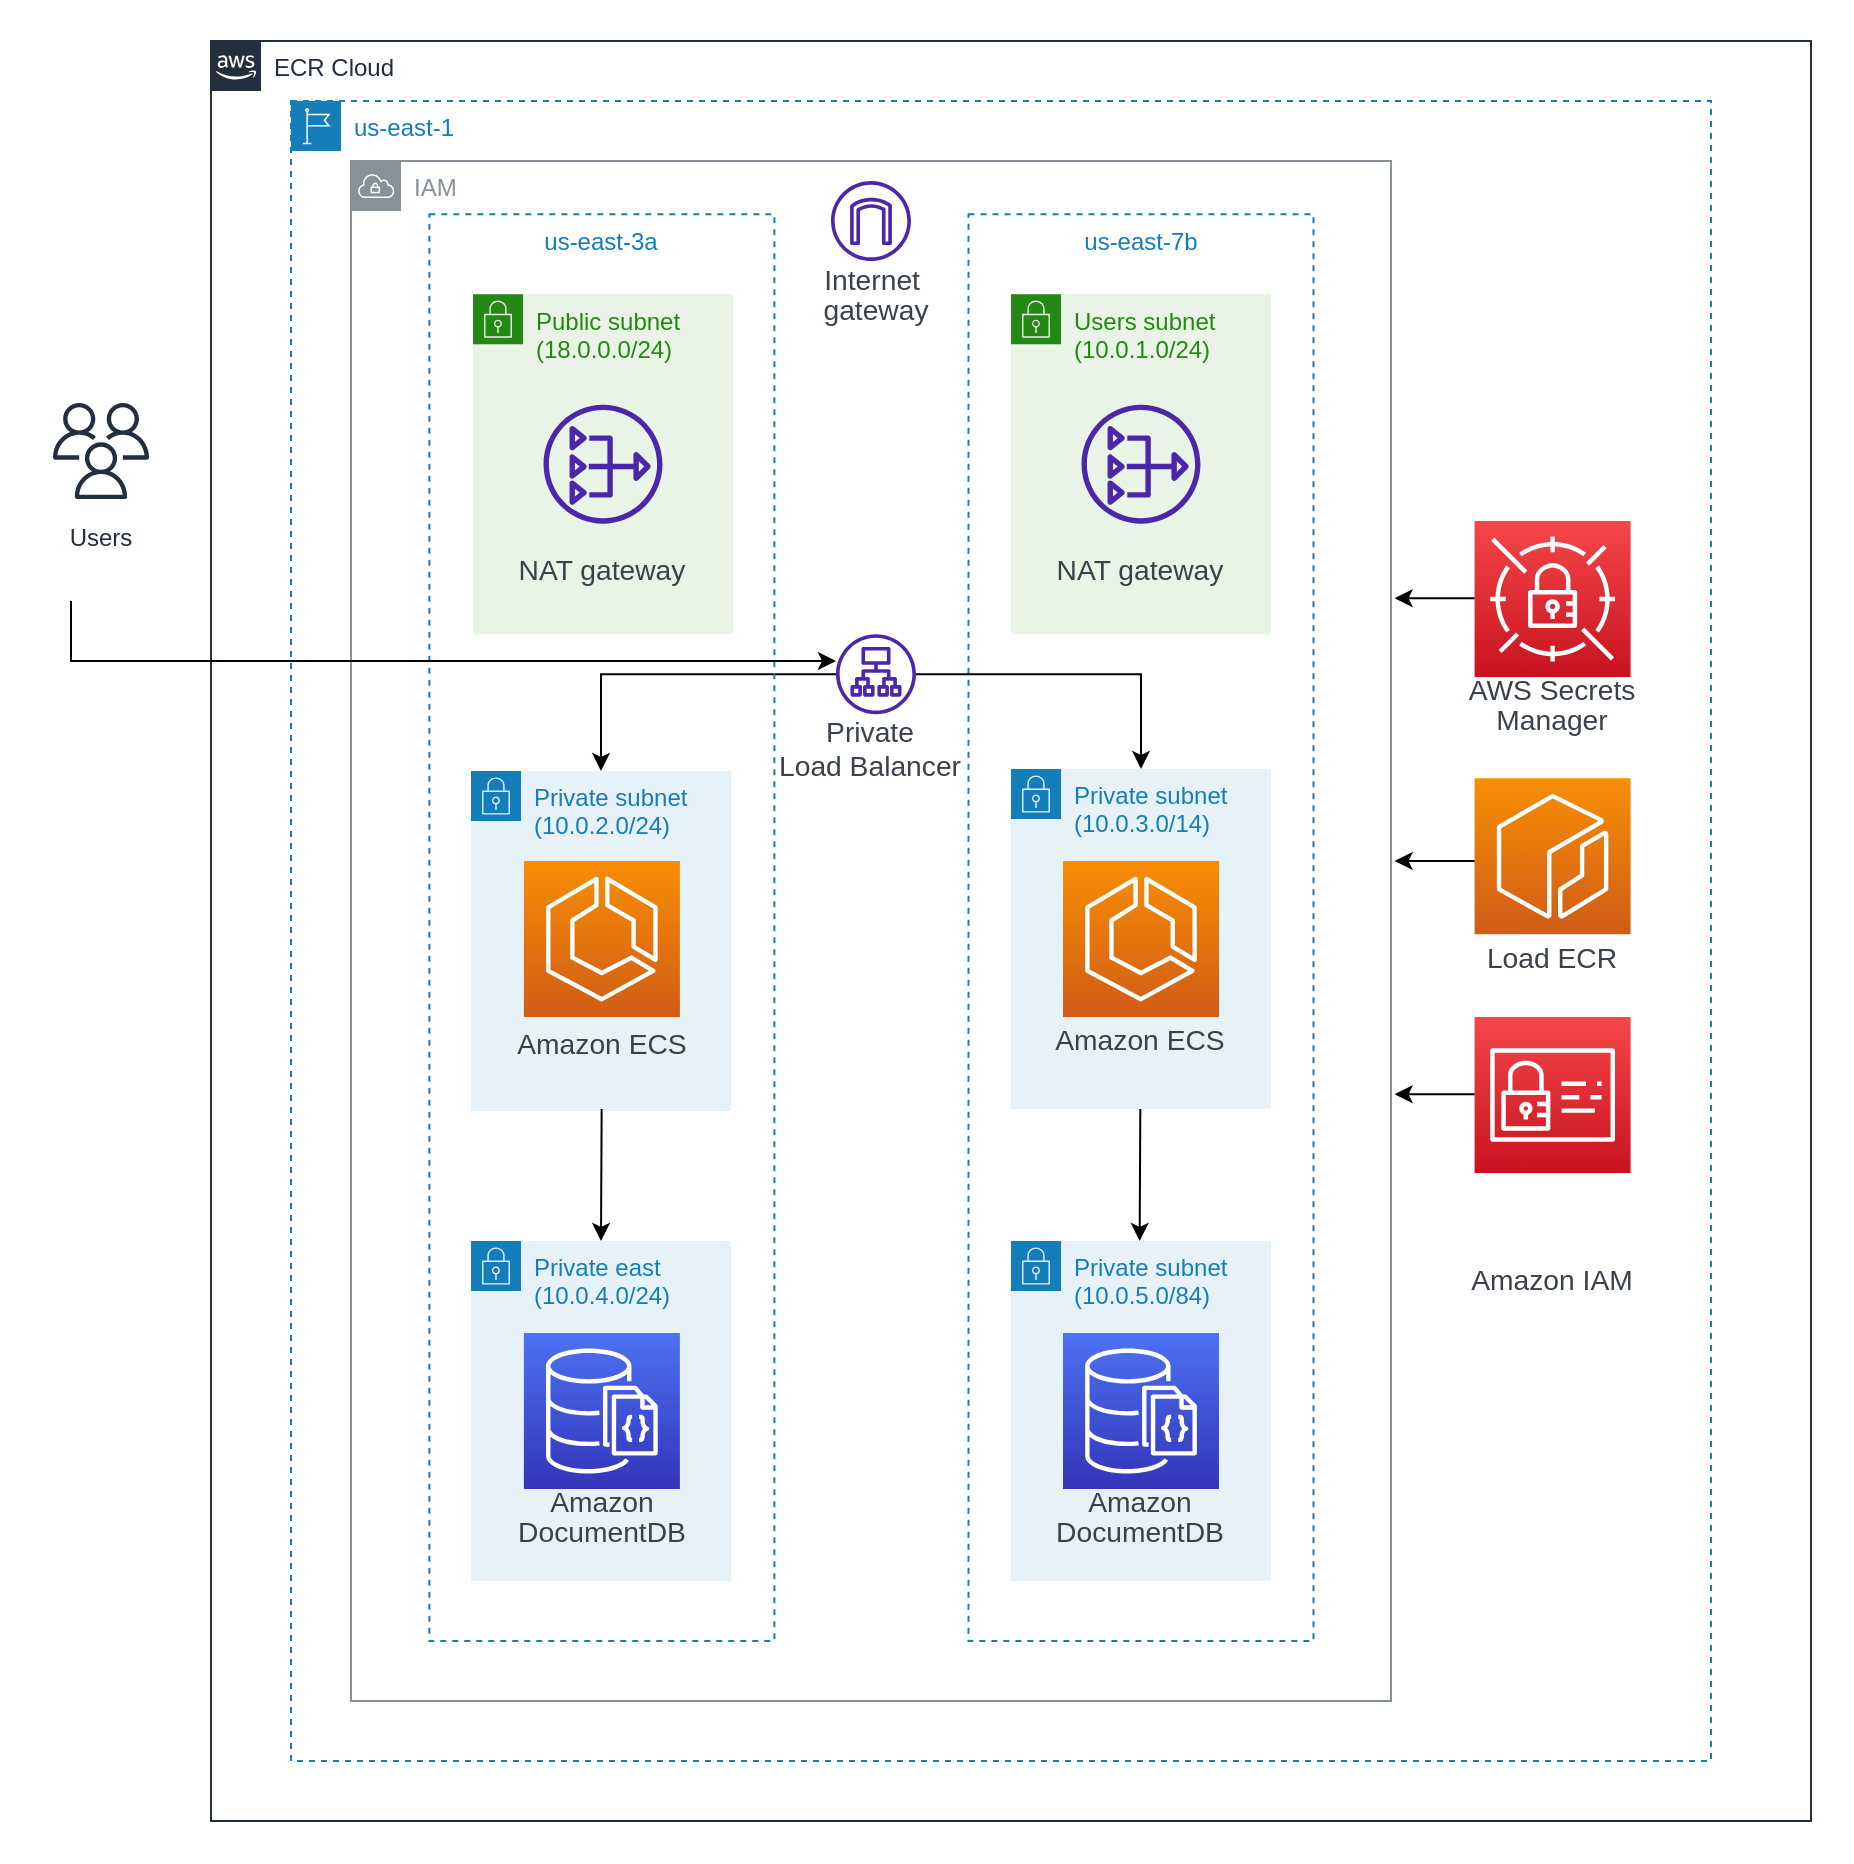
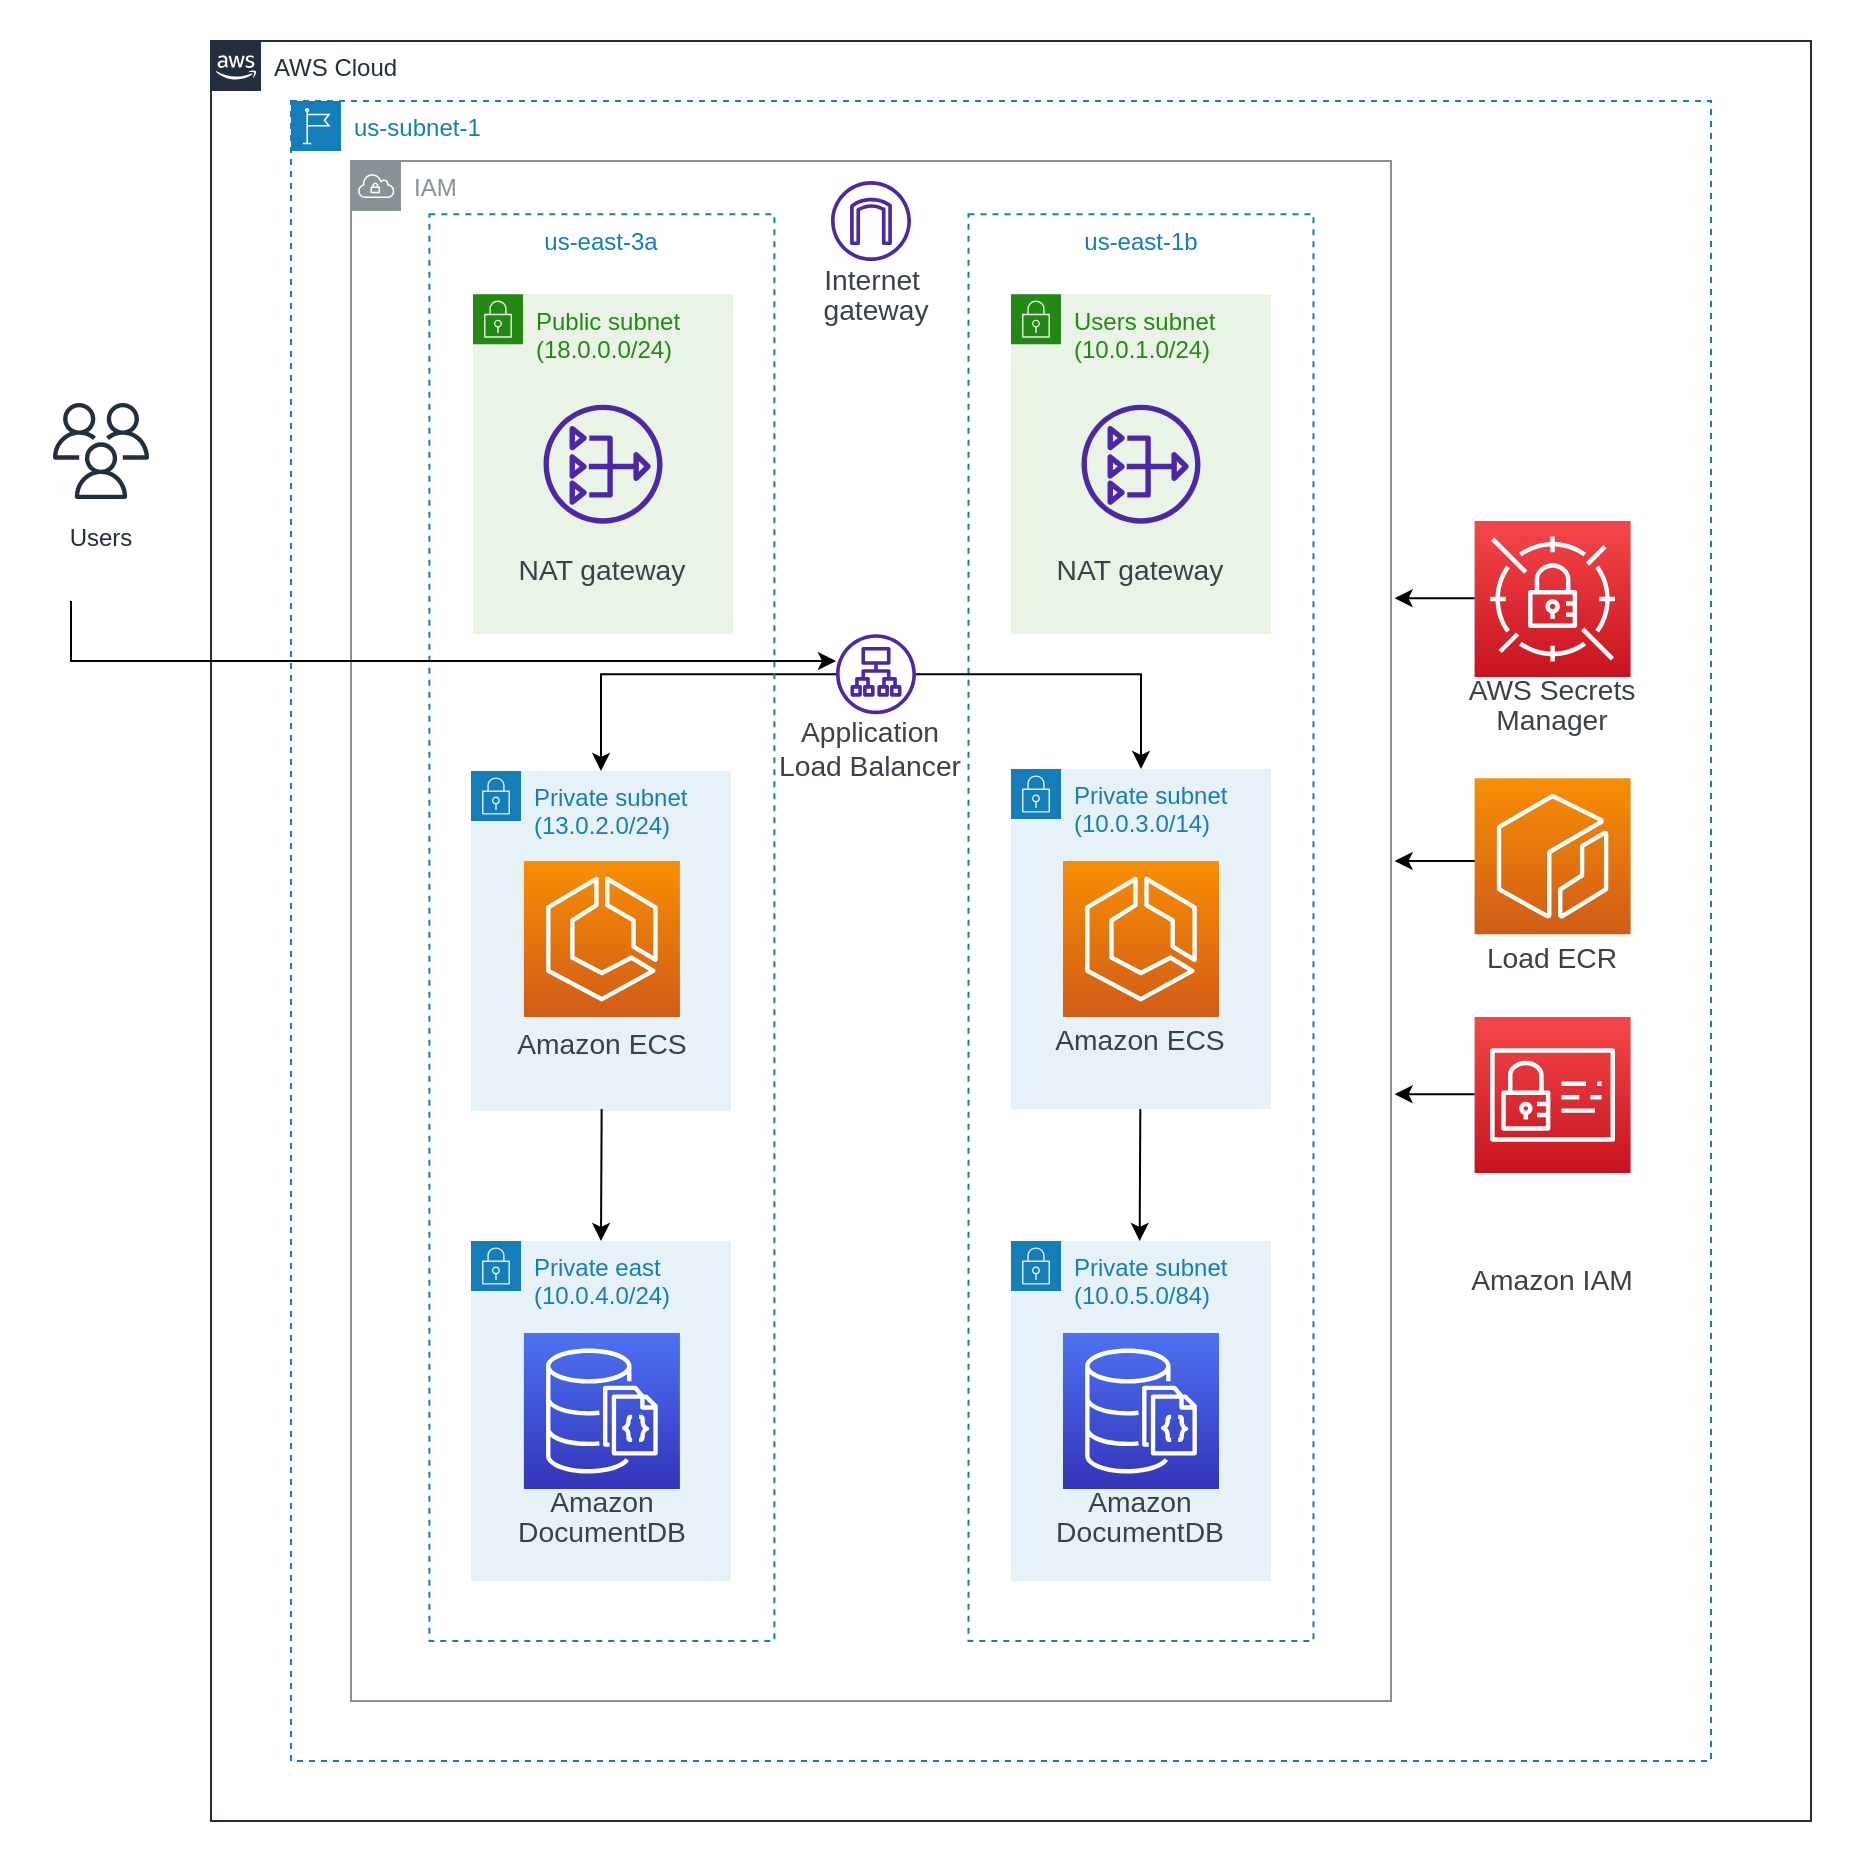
node "ECR Cloud": label "ECR Cloud" -> "AWS Cloud"
node "us-east-1": label "us-east-1" -> "us-subnet-1"
node "us-east-7b": label "us-east-7b" -> "us-east-1b"
node "Private Load Balancer": label "Private Load Balancer" -> "Application Load Balancer"
node "Private subnet (10.0.2.0/24)": label "Private subnet (10.0.2.0/24)" -> "Private subnet (13.0.2.0/24)"
